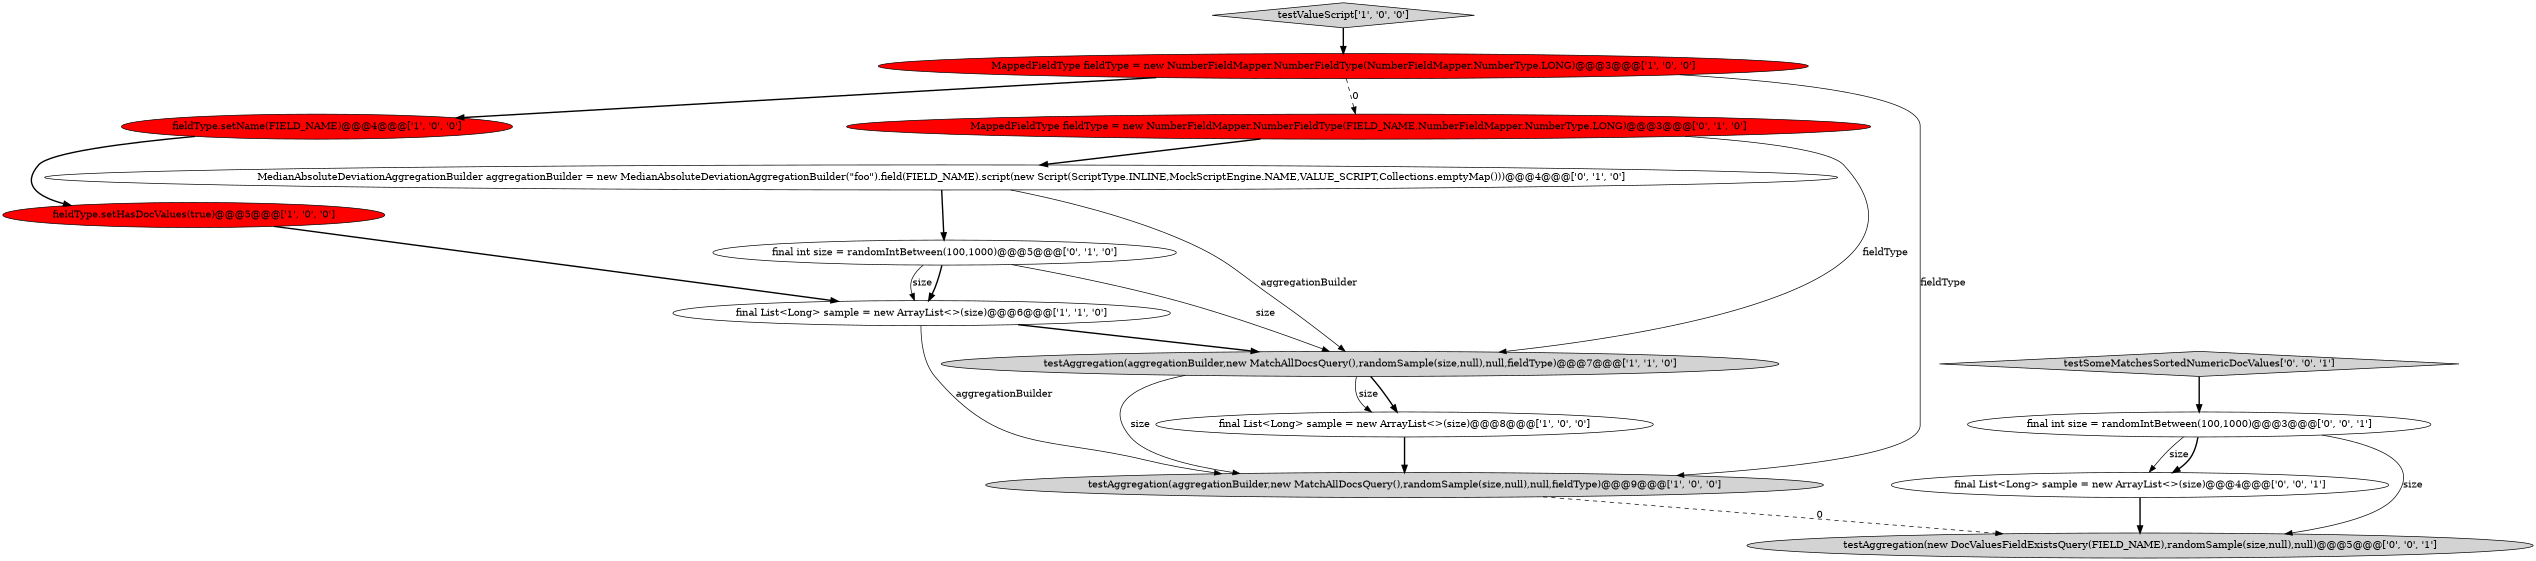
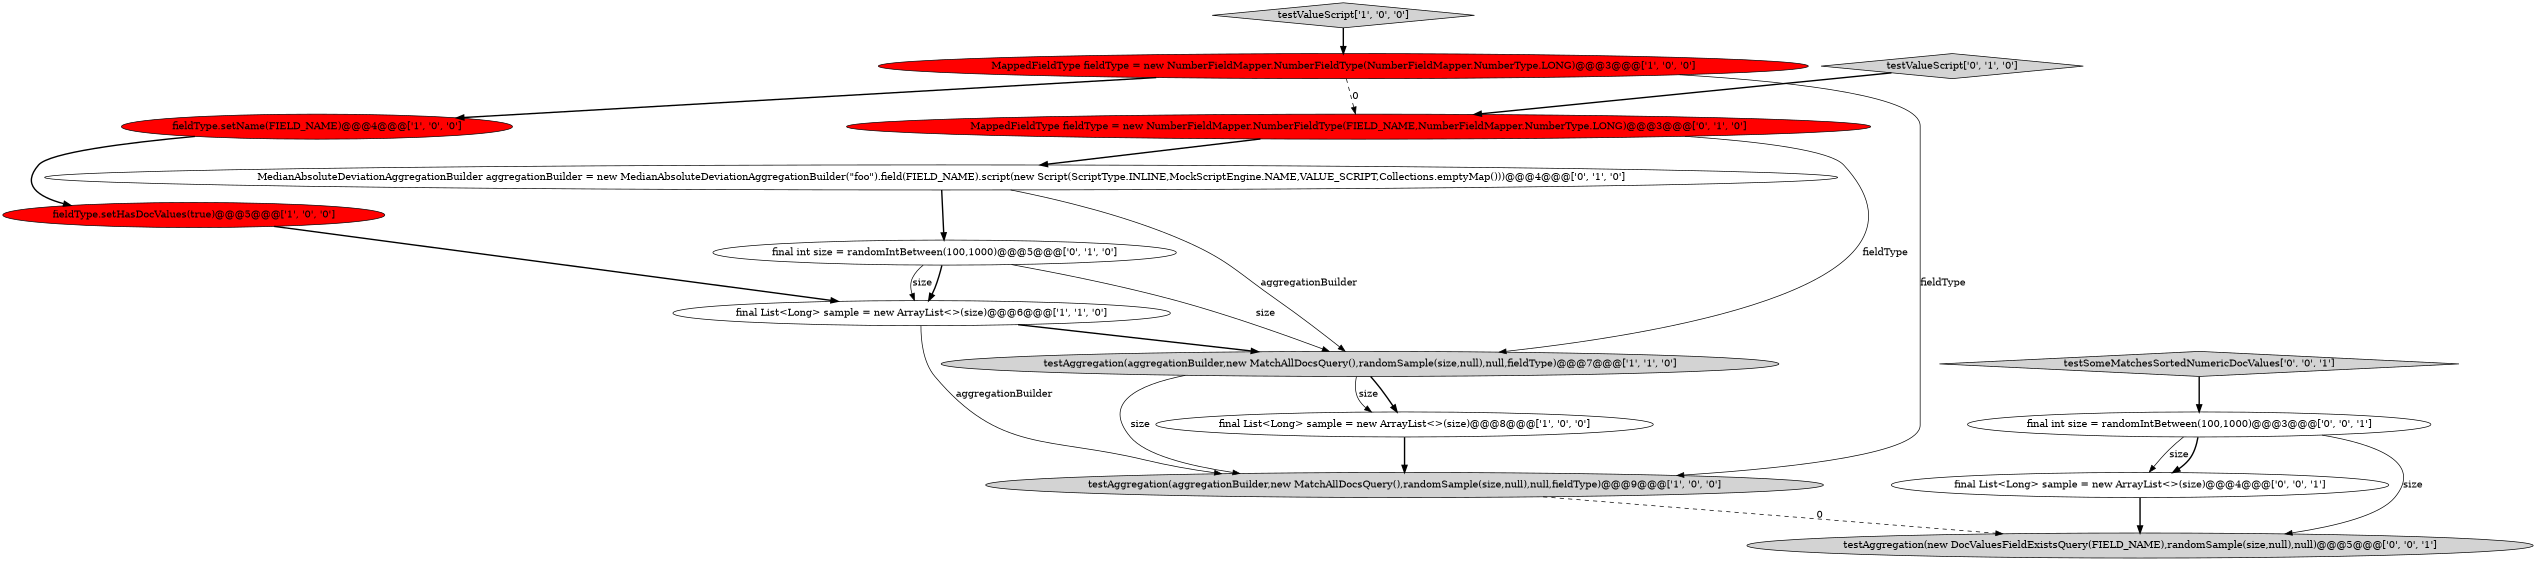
node "testValueScript['0', '1', '0']": added
